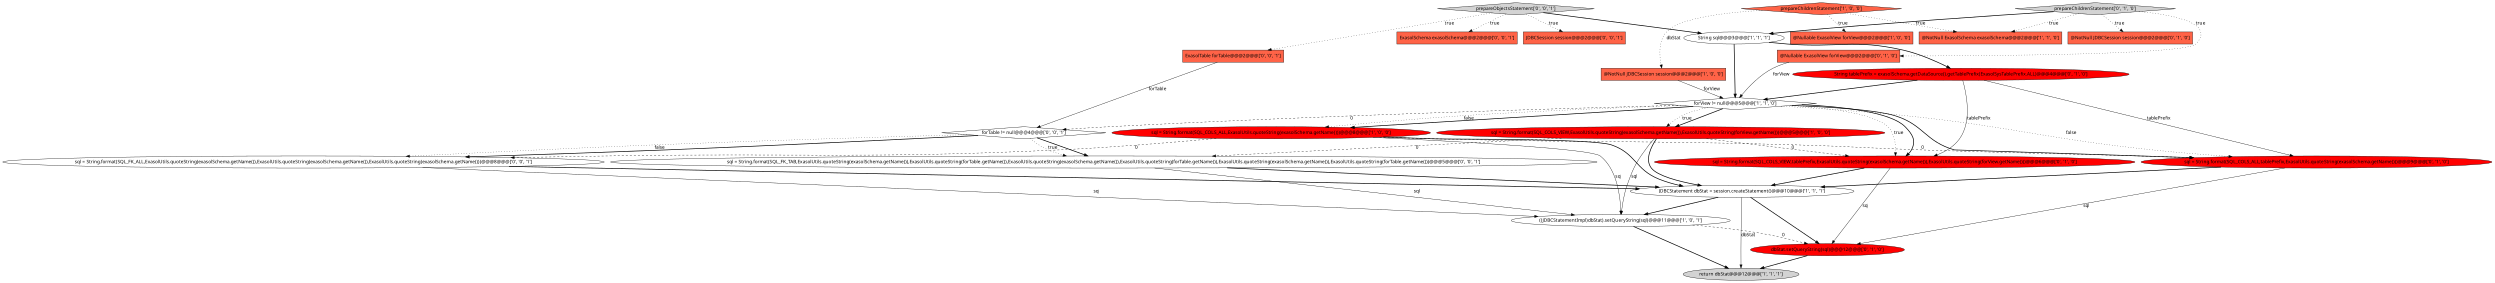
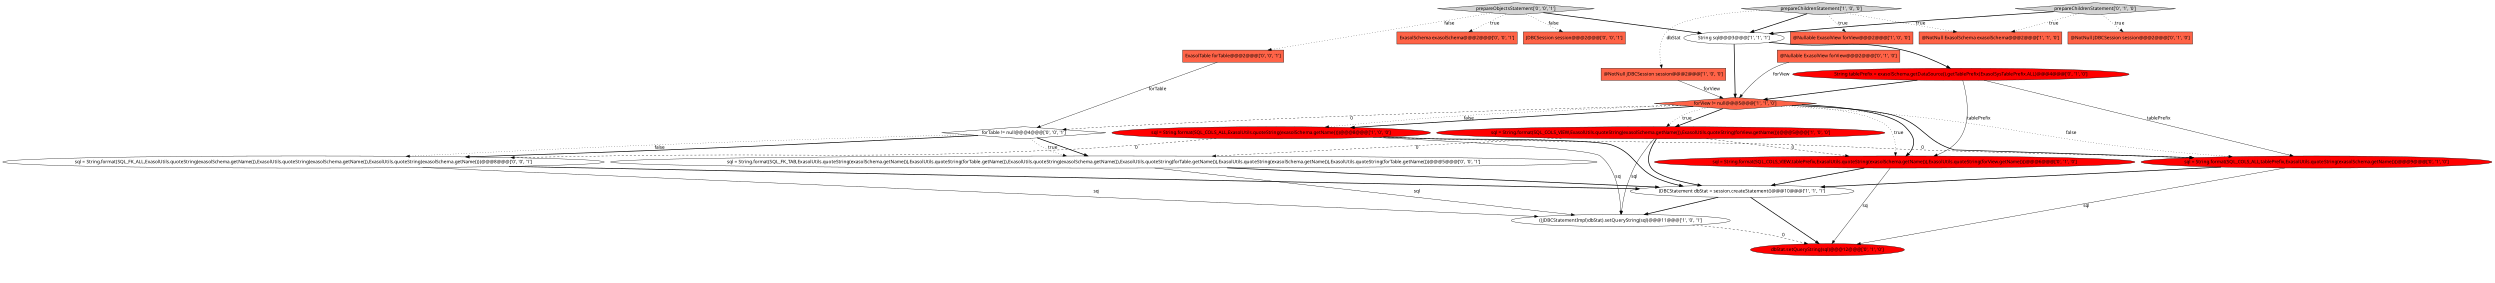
node "prepareChildrenStatement['1', '0', '0']": fillcolor tomato -> lightgray
edge "prepareChildrenStatement['1', '0', '0']" -> "String sql@@@3@@@['1', '1', '1']": added
edge "prepareObjectsStatement['0', '0', '1']" -> "ExasolTable forTable@@@2@@@['0', '0', '1']": label "true" -> "false"
edge "prepareObjectsStatement['0', '0', '1']" -> "JDBCSession session@@@2@@@['0', '0', '1']": label "true" -> "false"
edge "prepareChildrenStatement['0', '1', '0']" -> "@Nullable ExasolView forView@@@2@@@['0', '1', '0']": removed, label "true"
node "forView != null@@@5@@@['1', '1', '0']": fillcolor white -> tomato
node "return dbStat@@@12@@@['1', '1', '1']": removed
